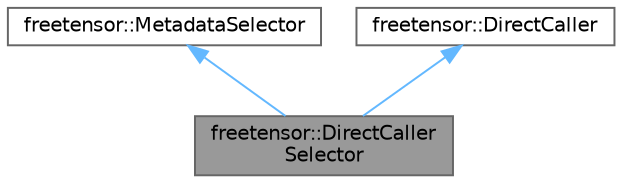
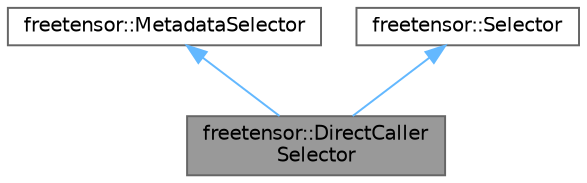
node "freetensor::DirectCaller": label "freetensor::DirectCaller" -> "freetensor::Selector"
